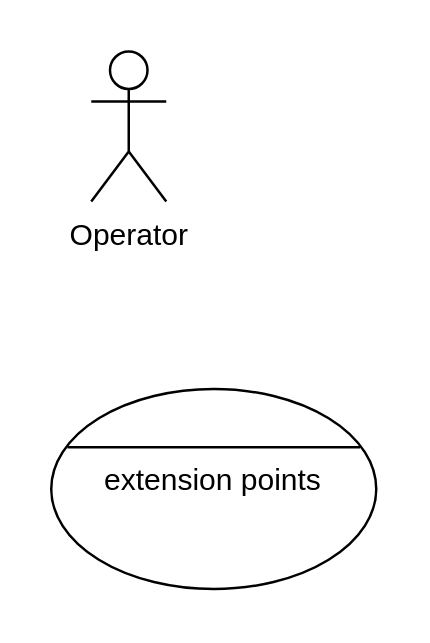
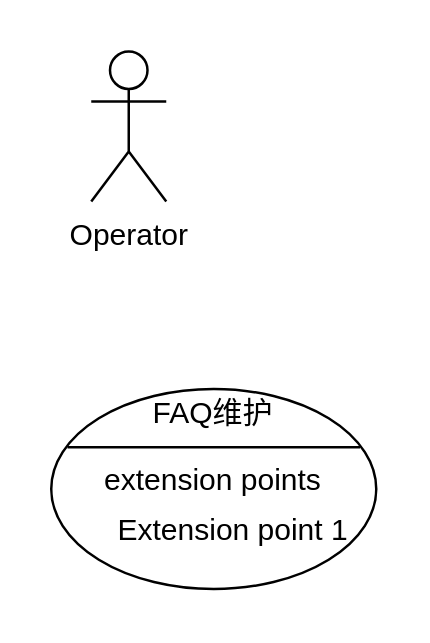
node "FAQ维护": added
node "Extension point 1": added
